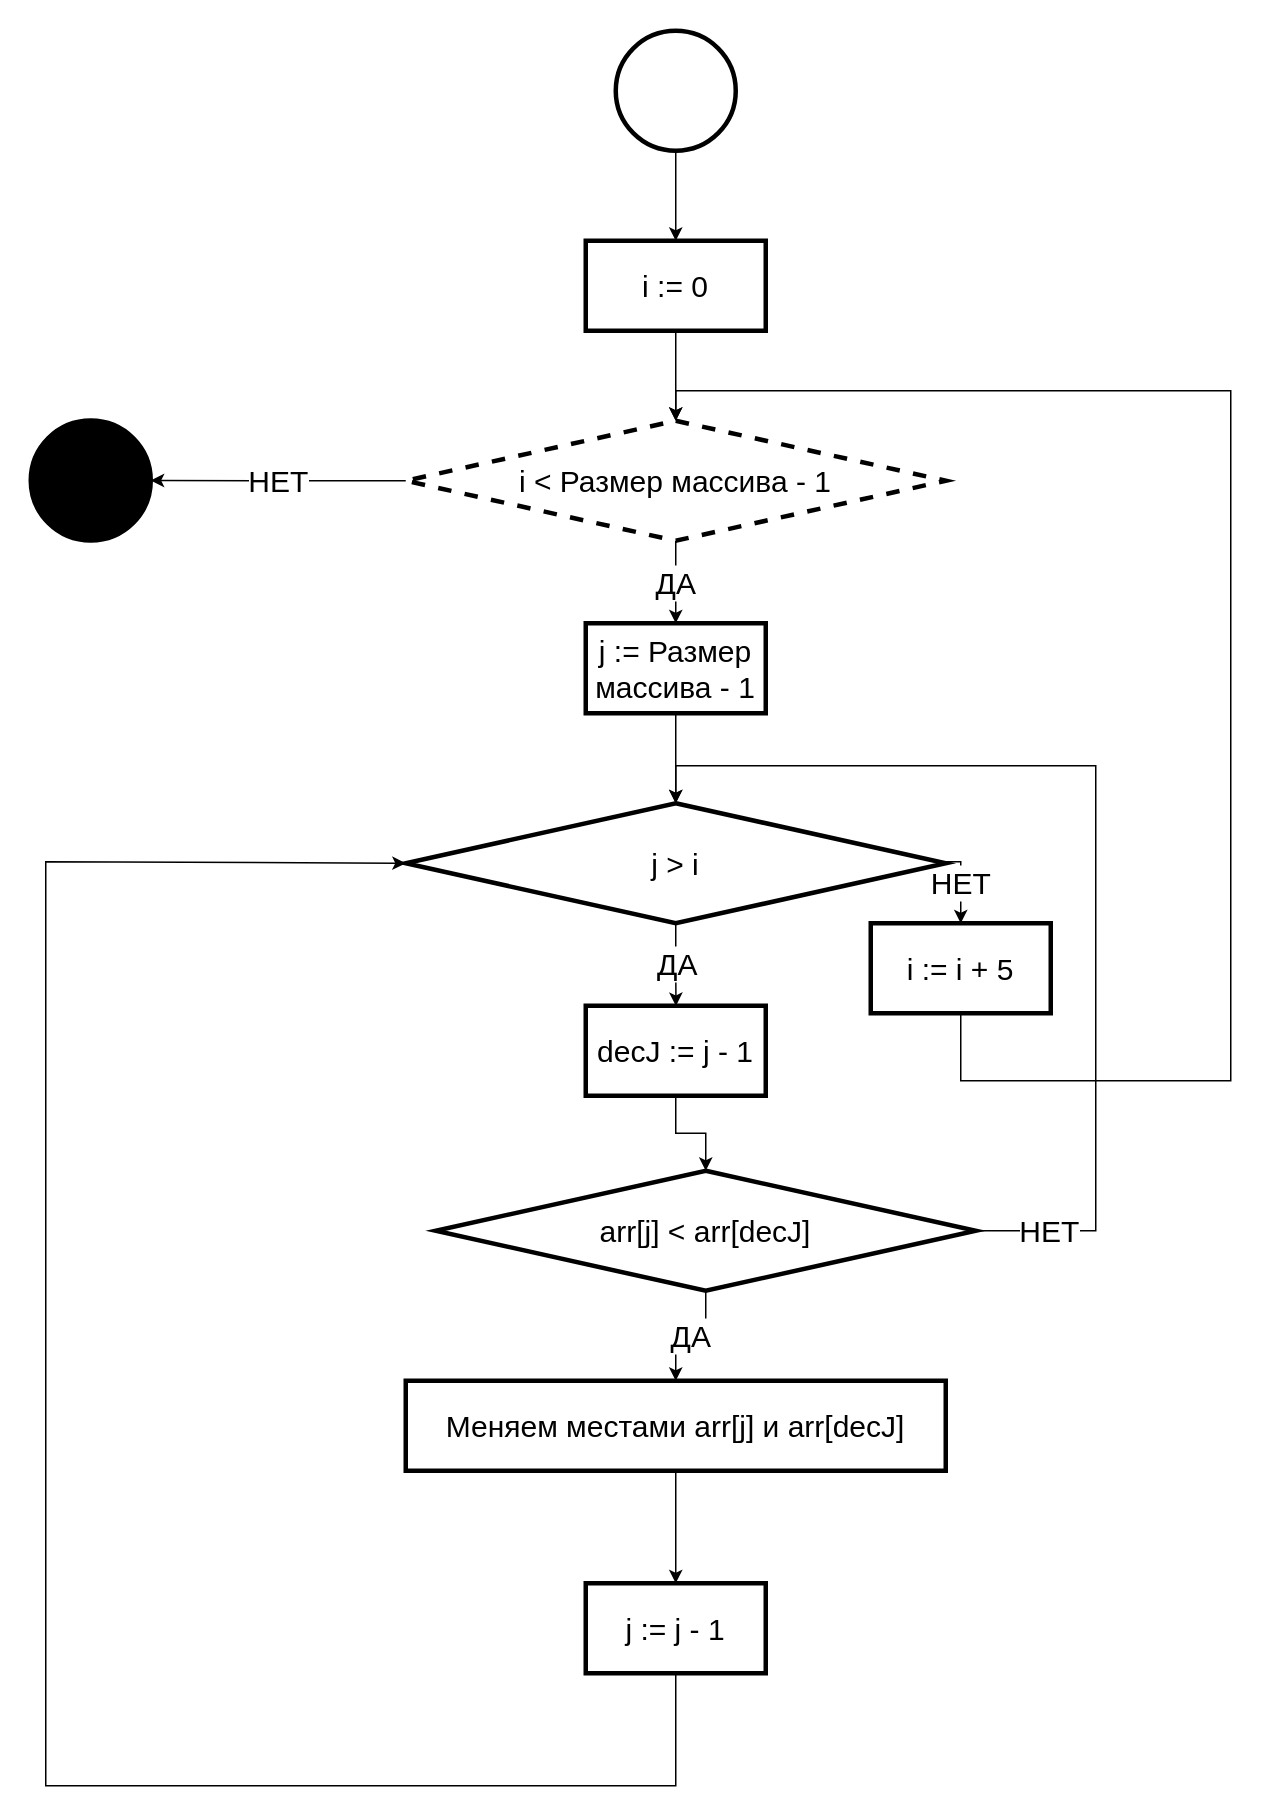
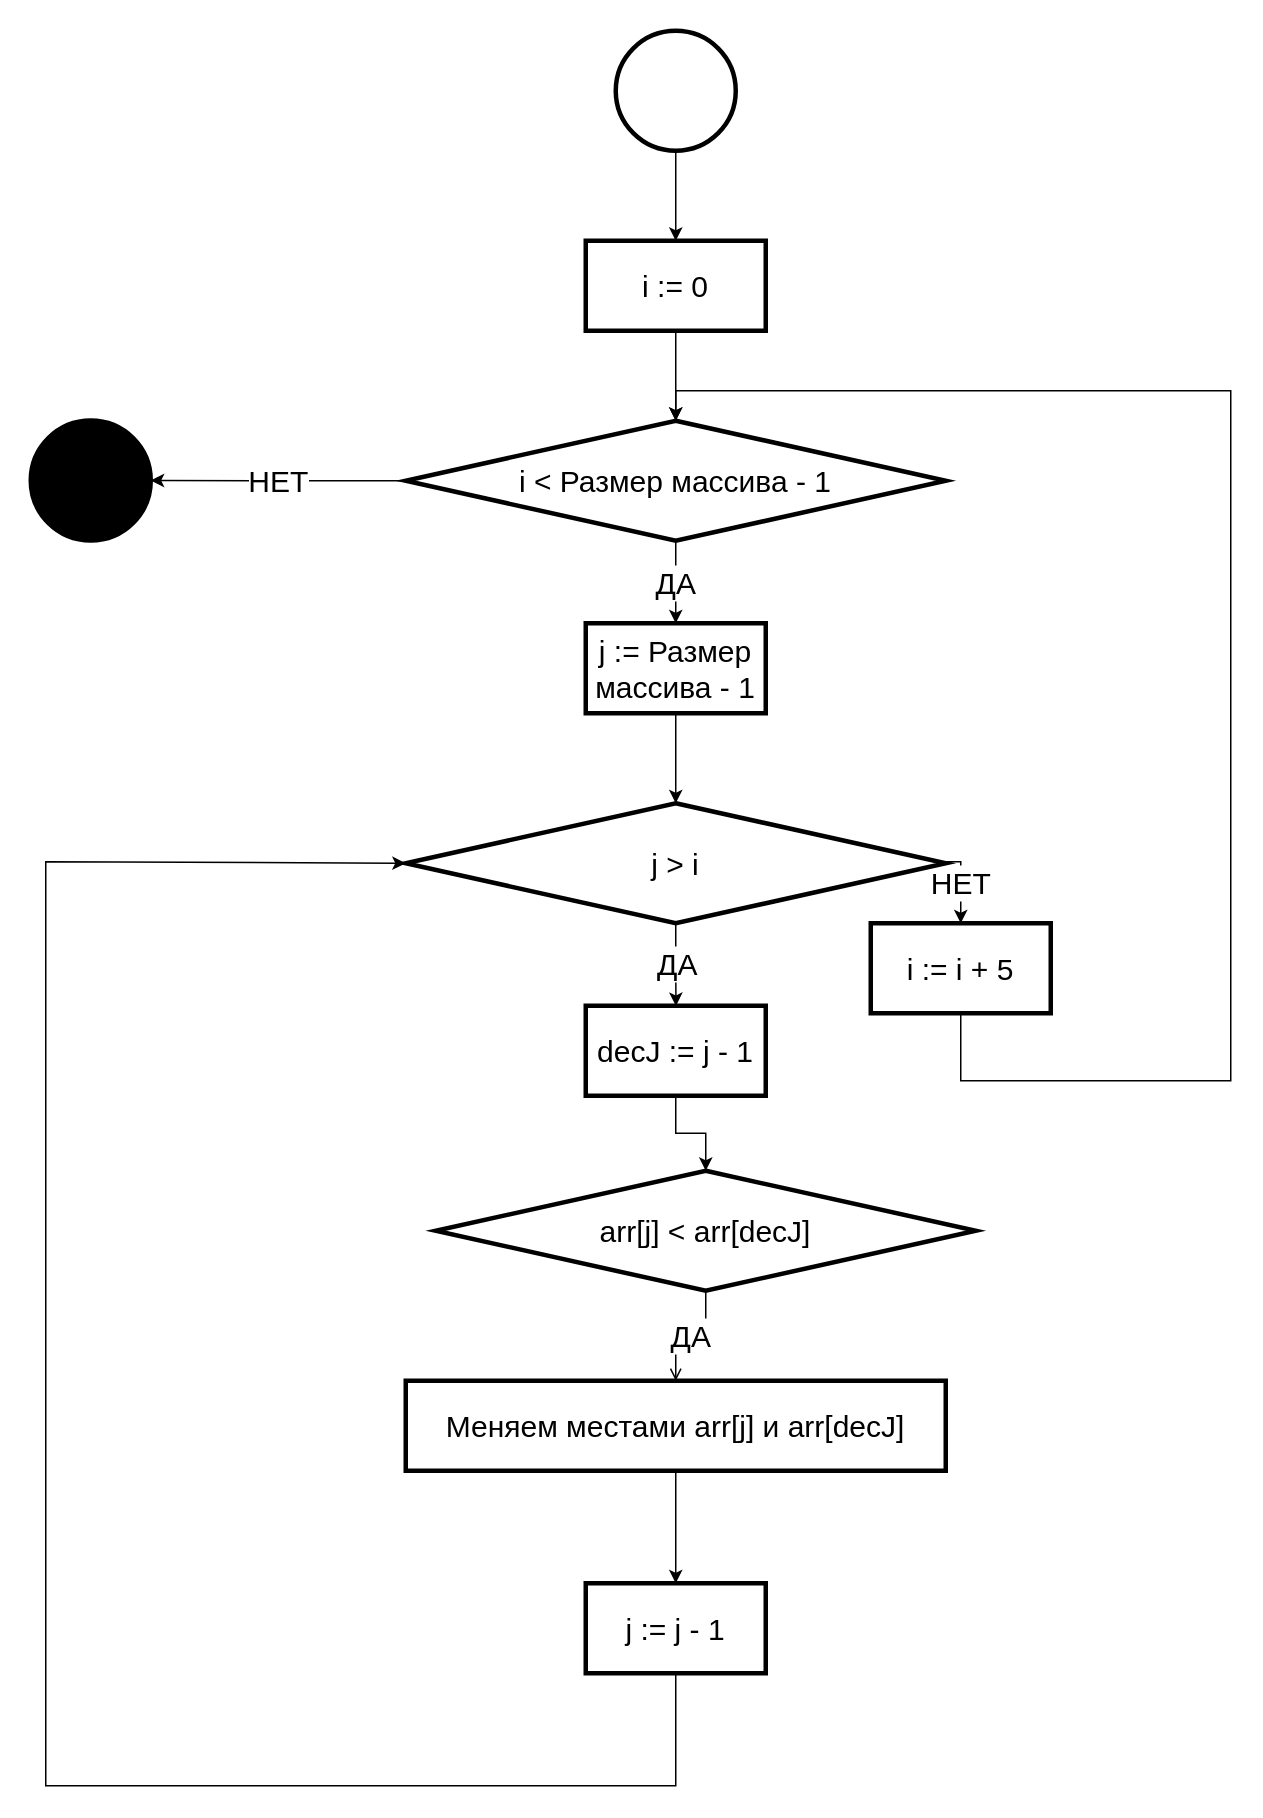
node "i < Размер массива - 1": style dashed -> solid
edge "arr[j] < arr[decJ]" -> "j > i": removed, label "НЕТ"
edge "arr[j] < arr[decJ]" -> "Меняем местами arr[j] и arr[decJ]": arrowhead classic -> open
